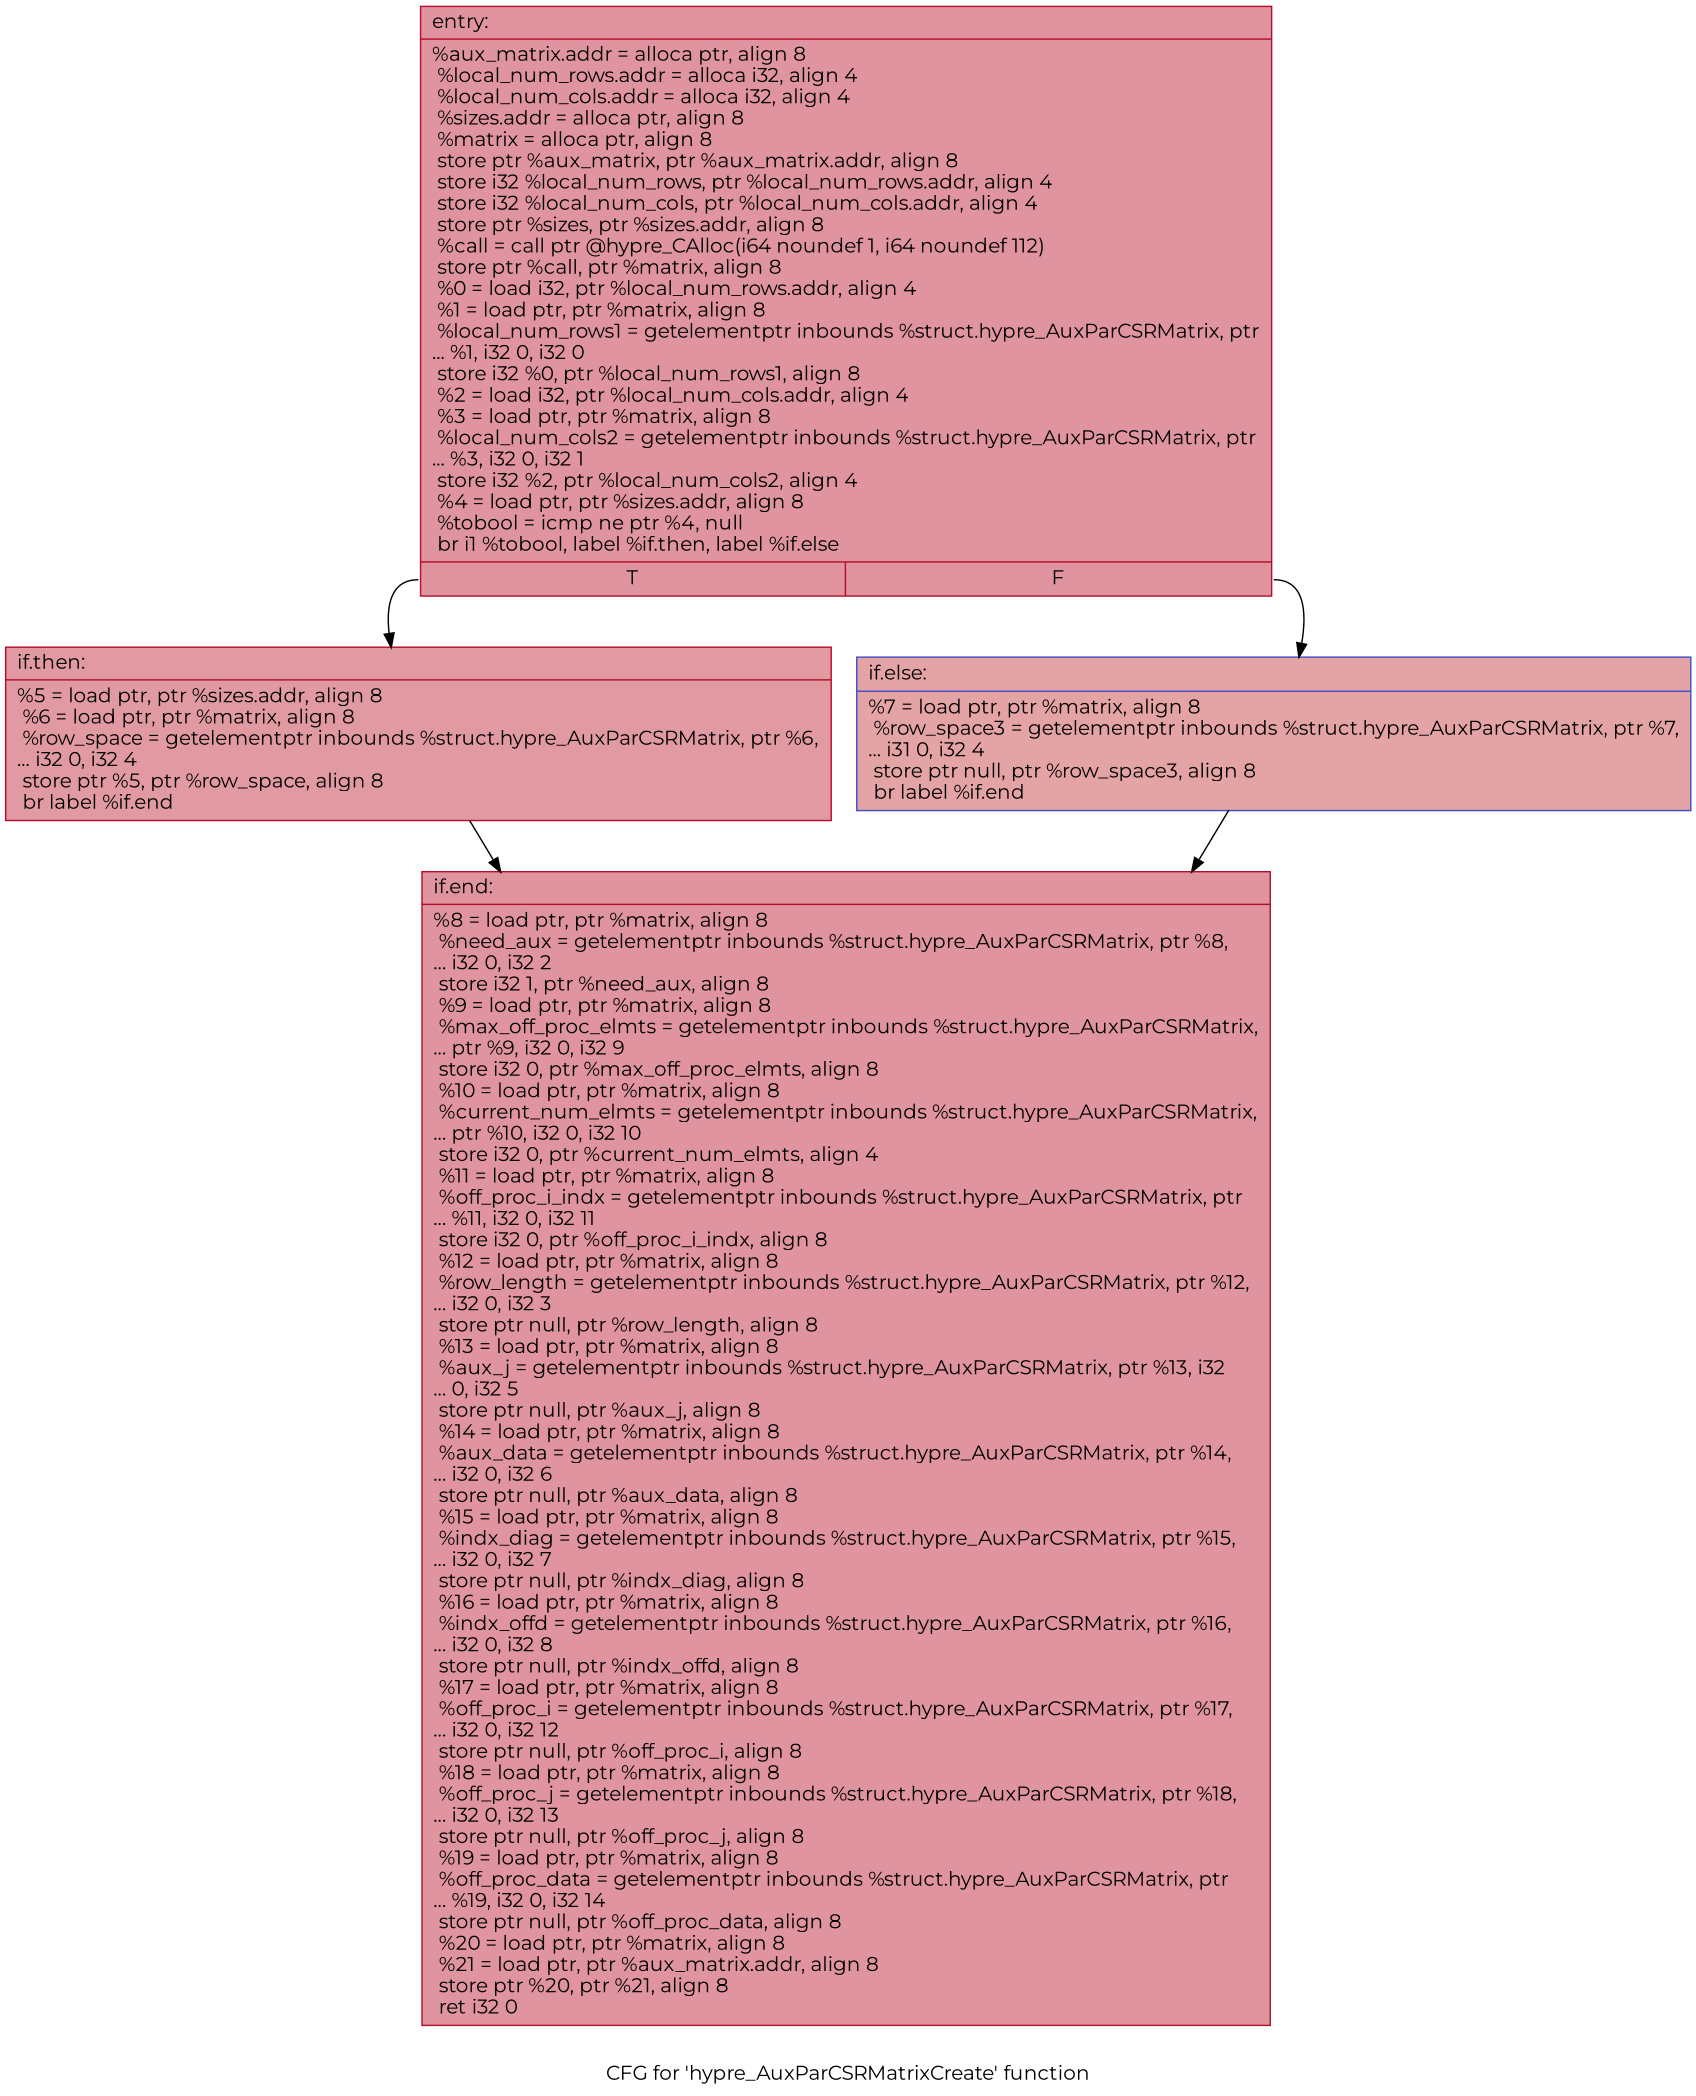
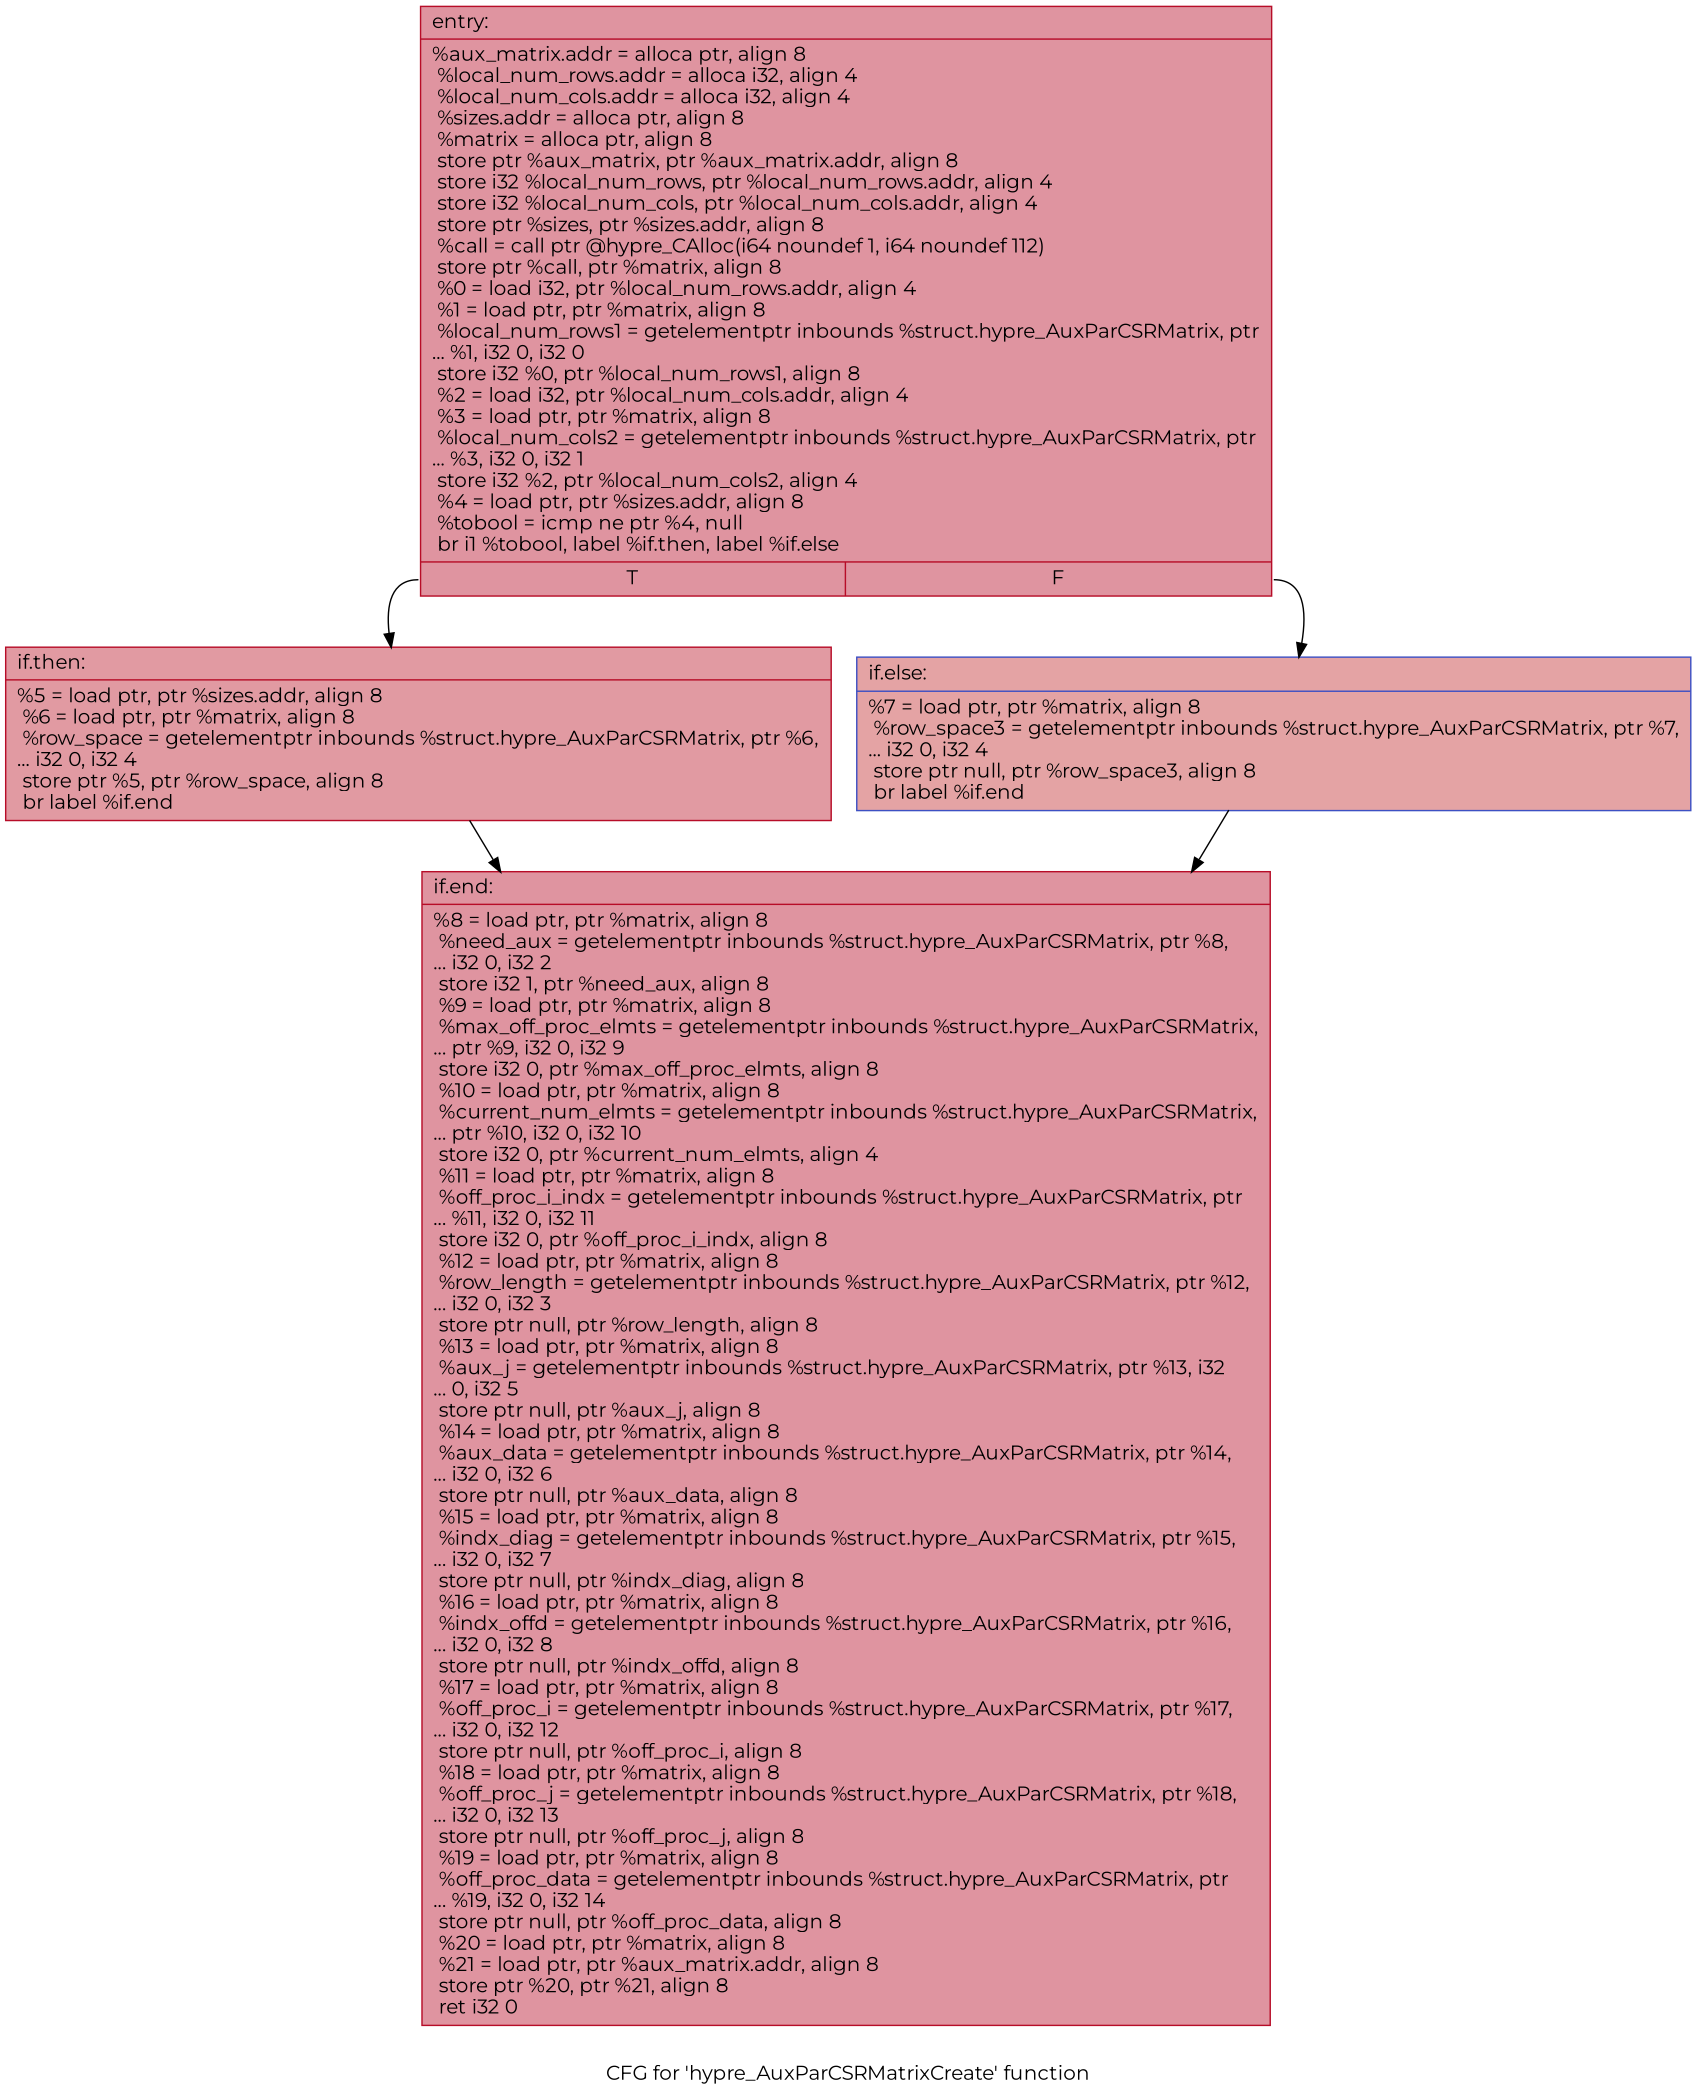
node "if.else:": text "... i31 0, i32 4" -> "... i32 0, i32 4"
